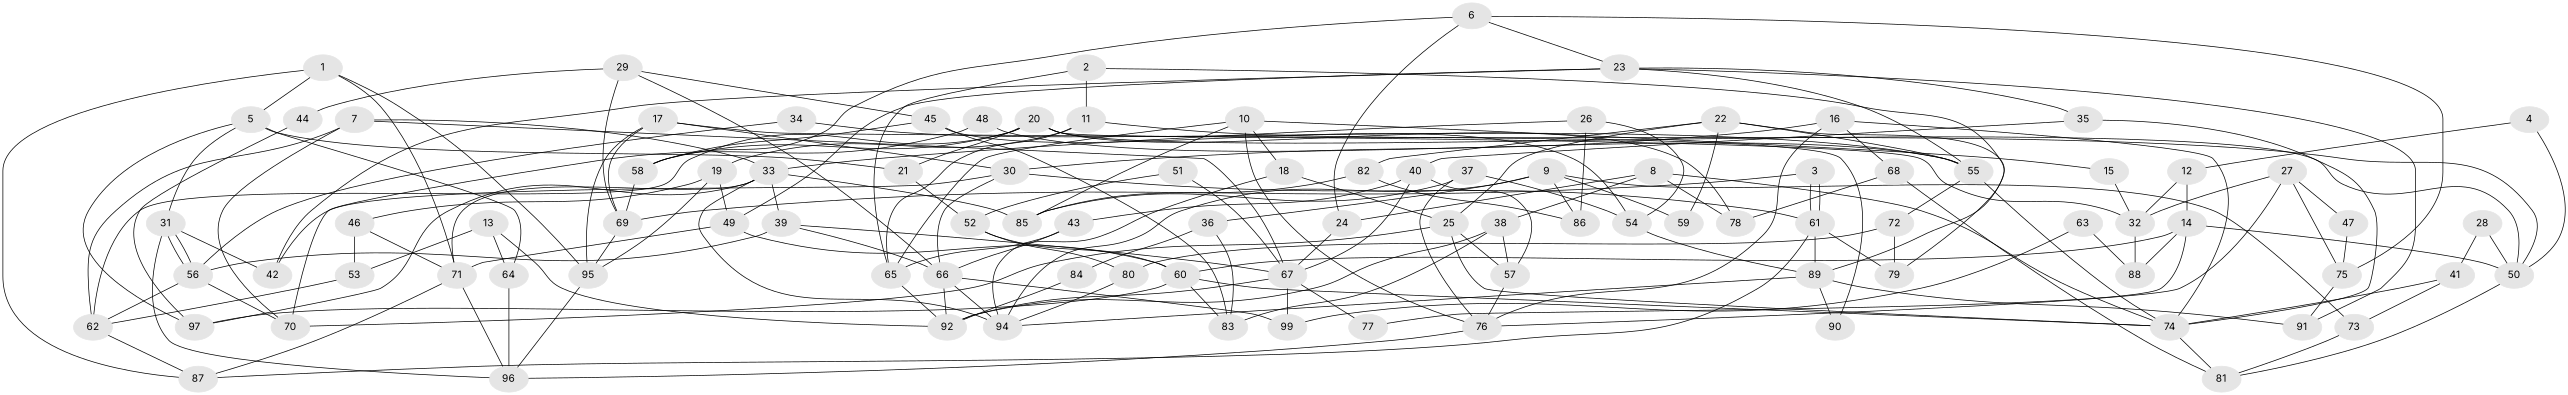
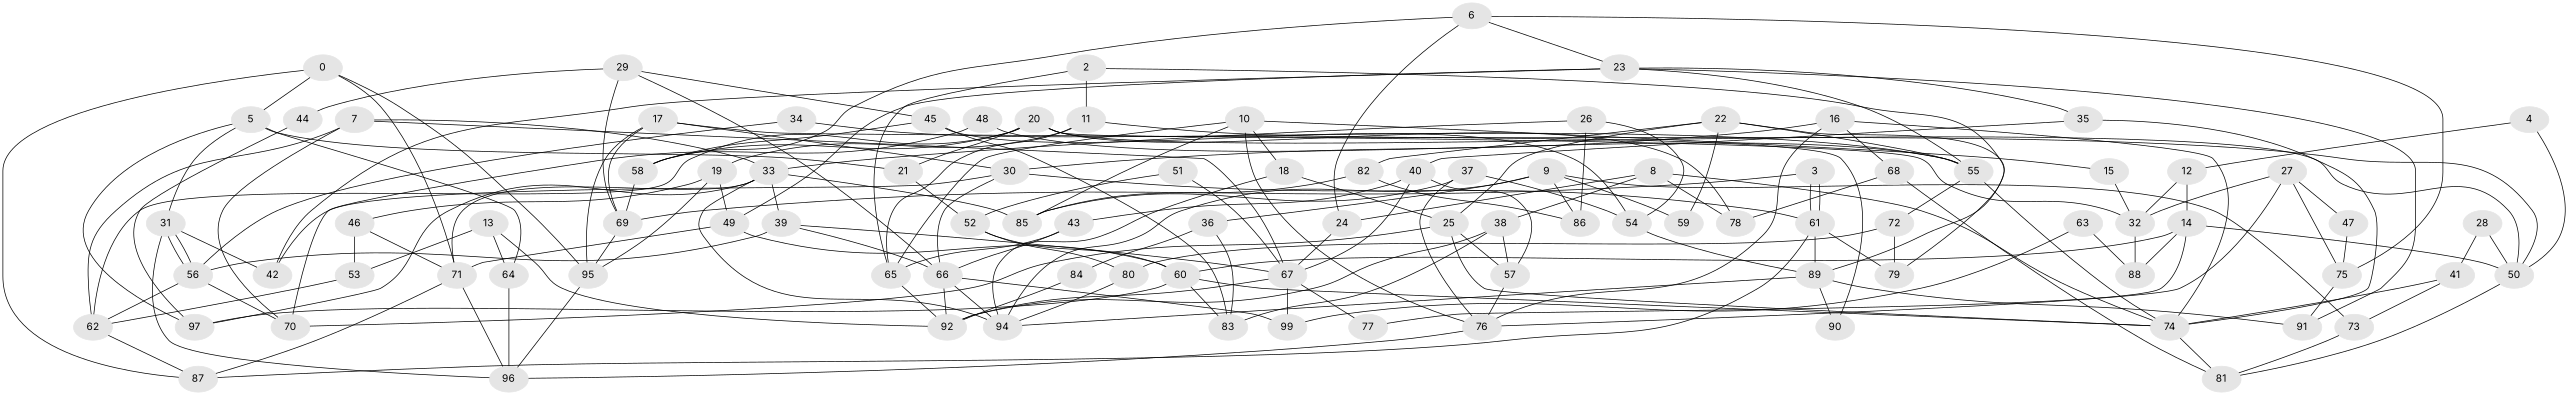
node "1": label "1" -> "0"
